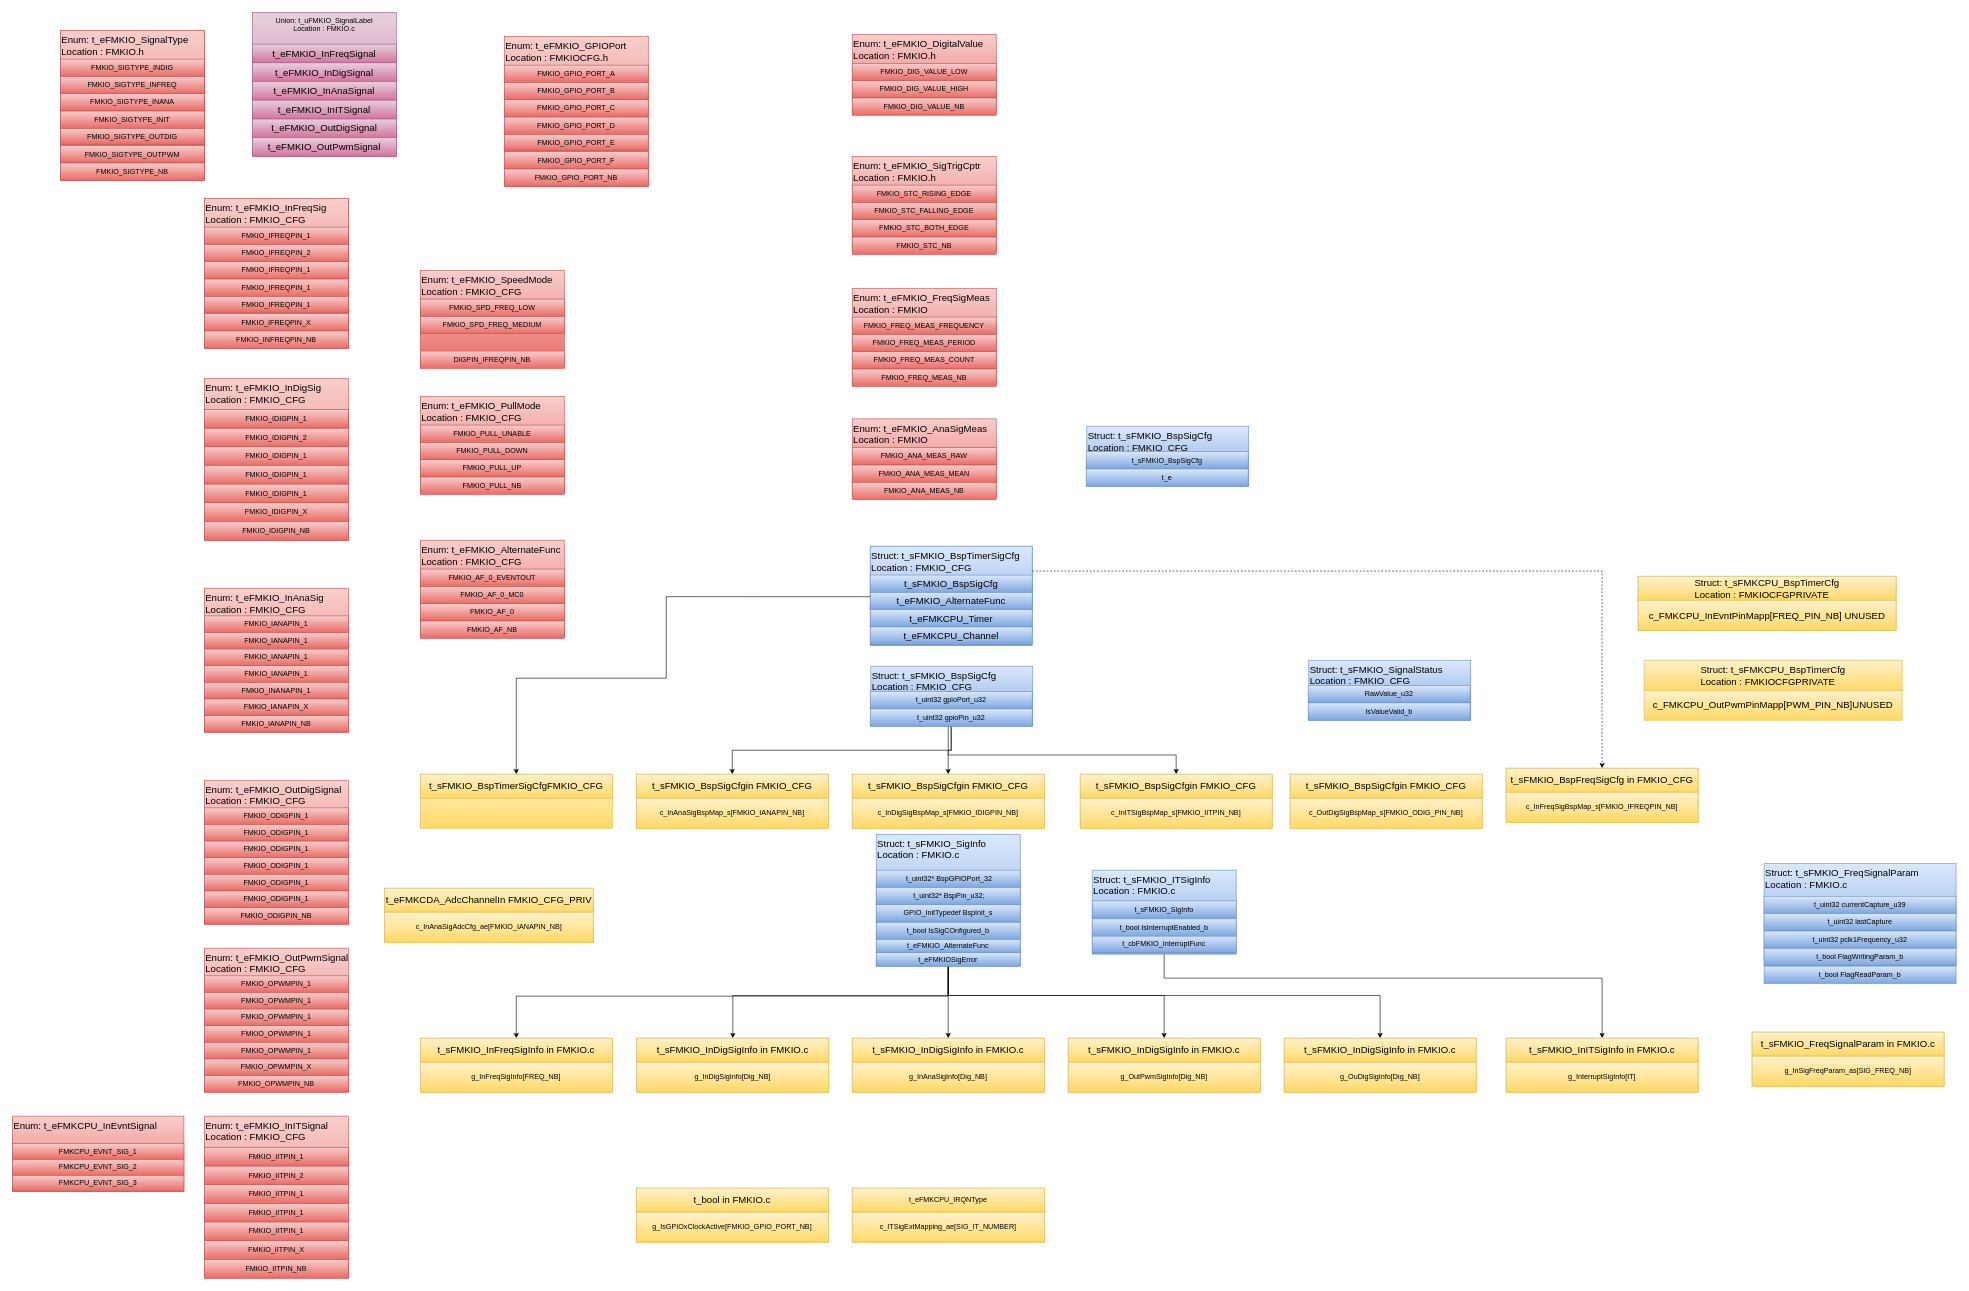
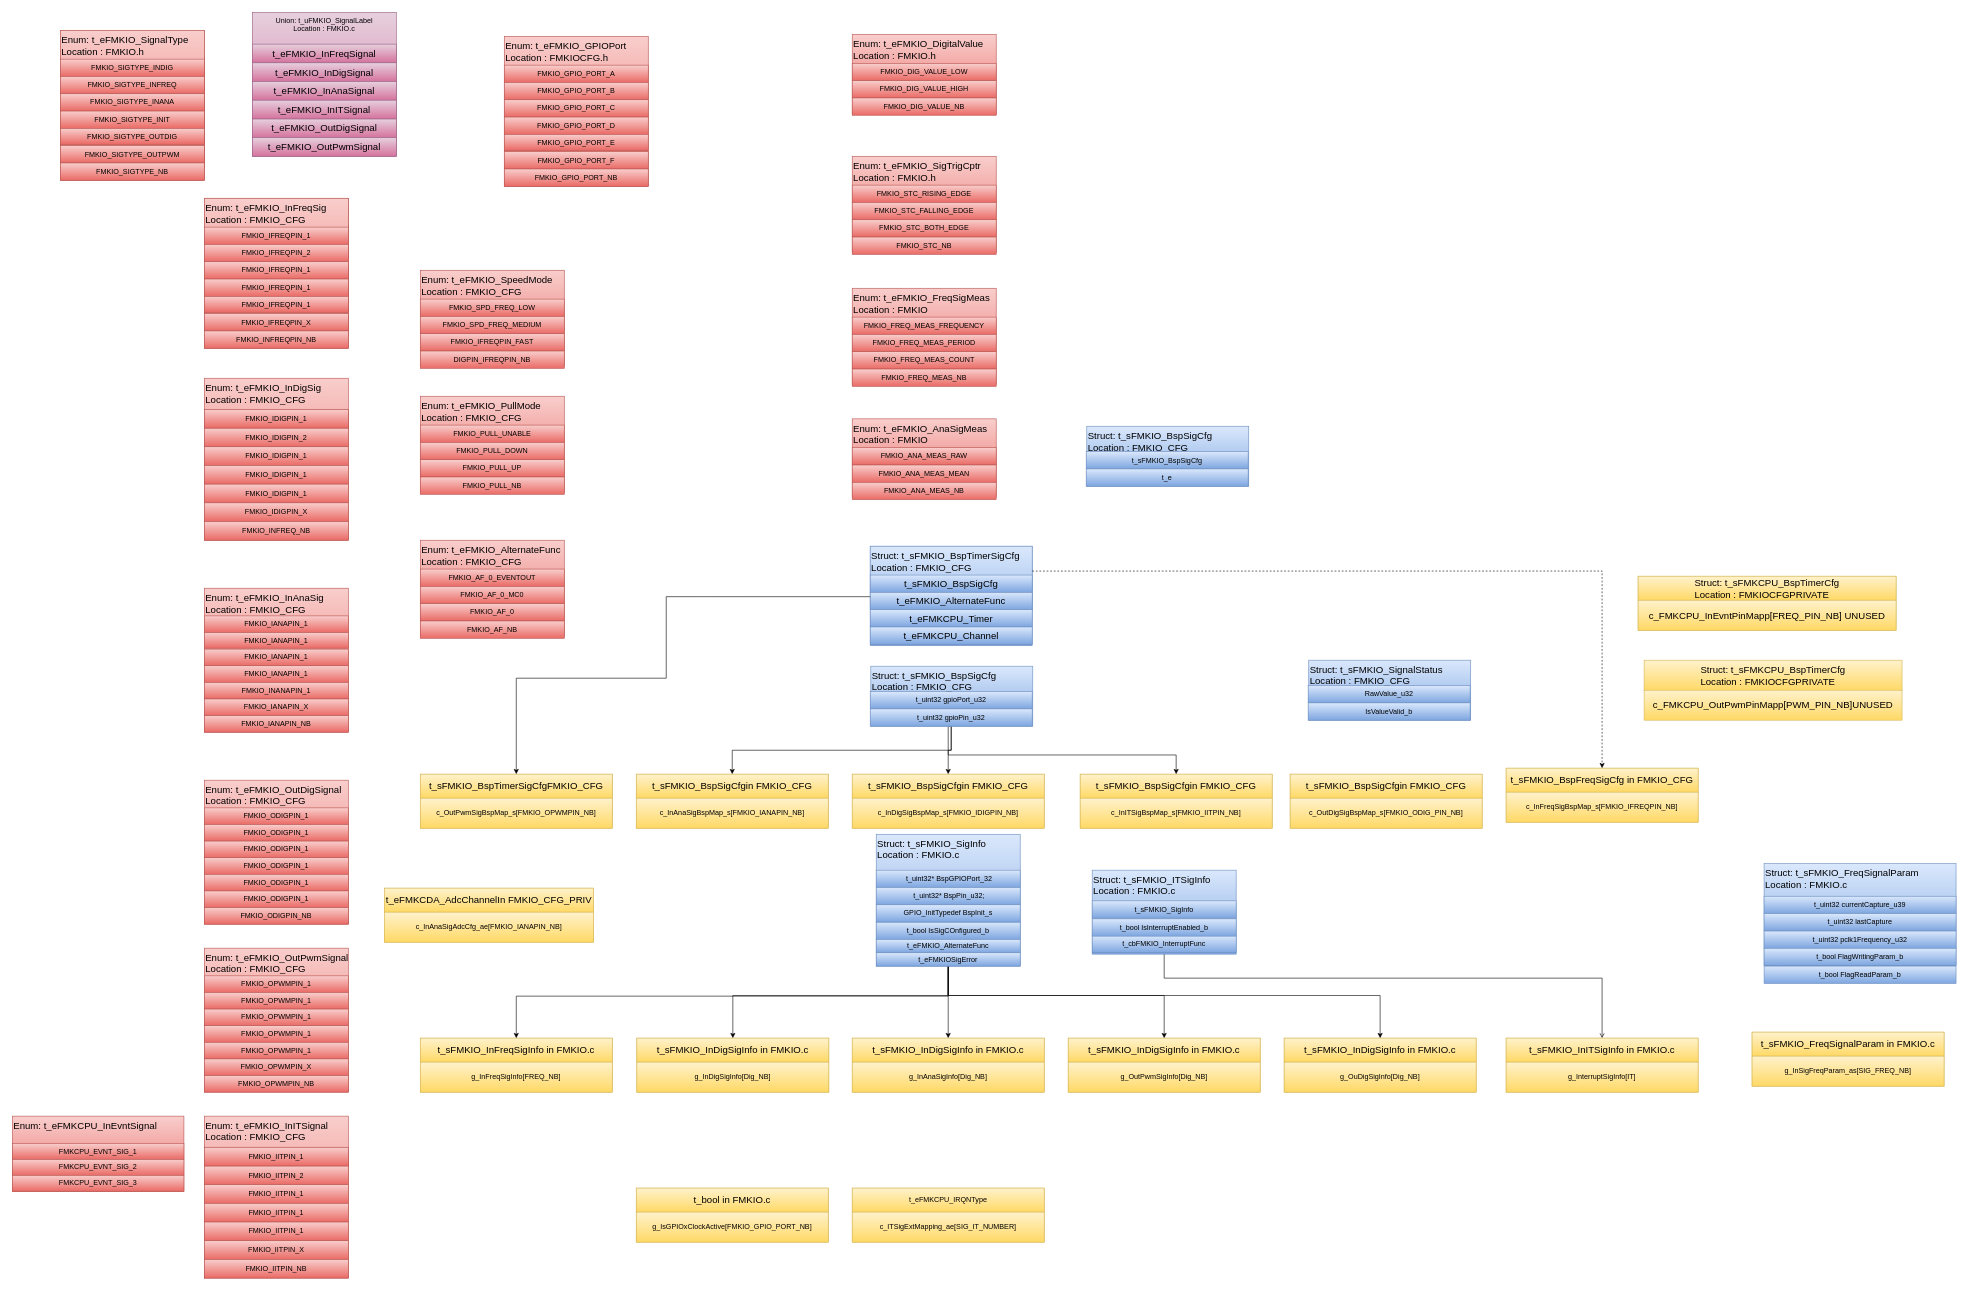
node "FMKIO_IFREQPIN_FAST": added
node "FMKIO_IDIGPIN_NB": label "FMKIO_IDIGPIN_NB" -> "FMKIO_INFREQ_NB"
node "c_OutPwmSigBspMap_s[FMKIO_OPWMPIN_NB]": added
edge "t_cbFMKIO_InterruptFunc" -> "t_sFMKIO_InITSigInfo in FMKIO.c": arrowhead classic -> open
